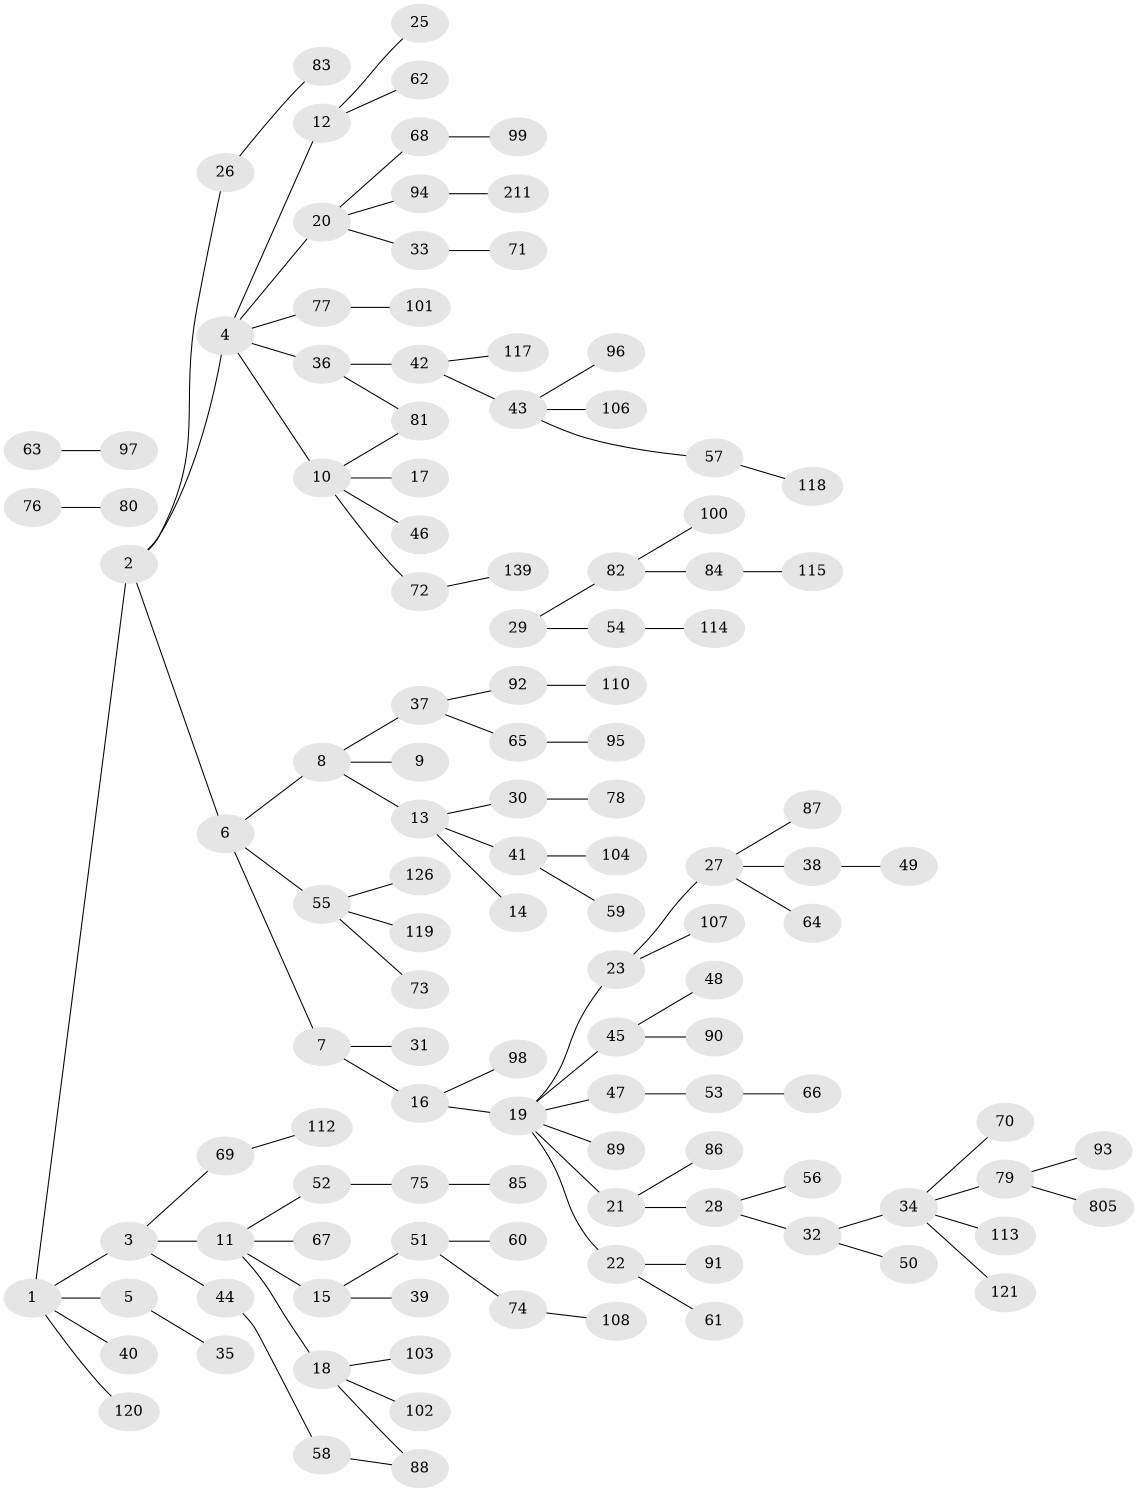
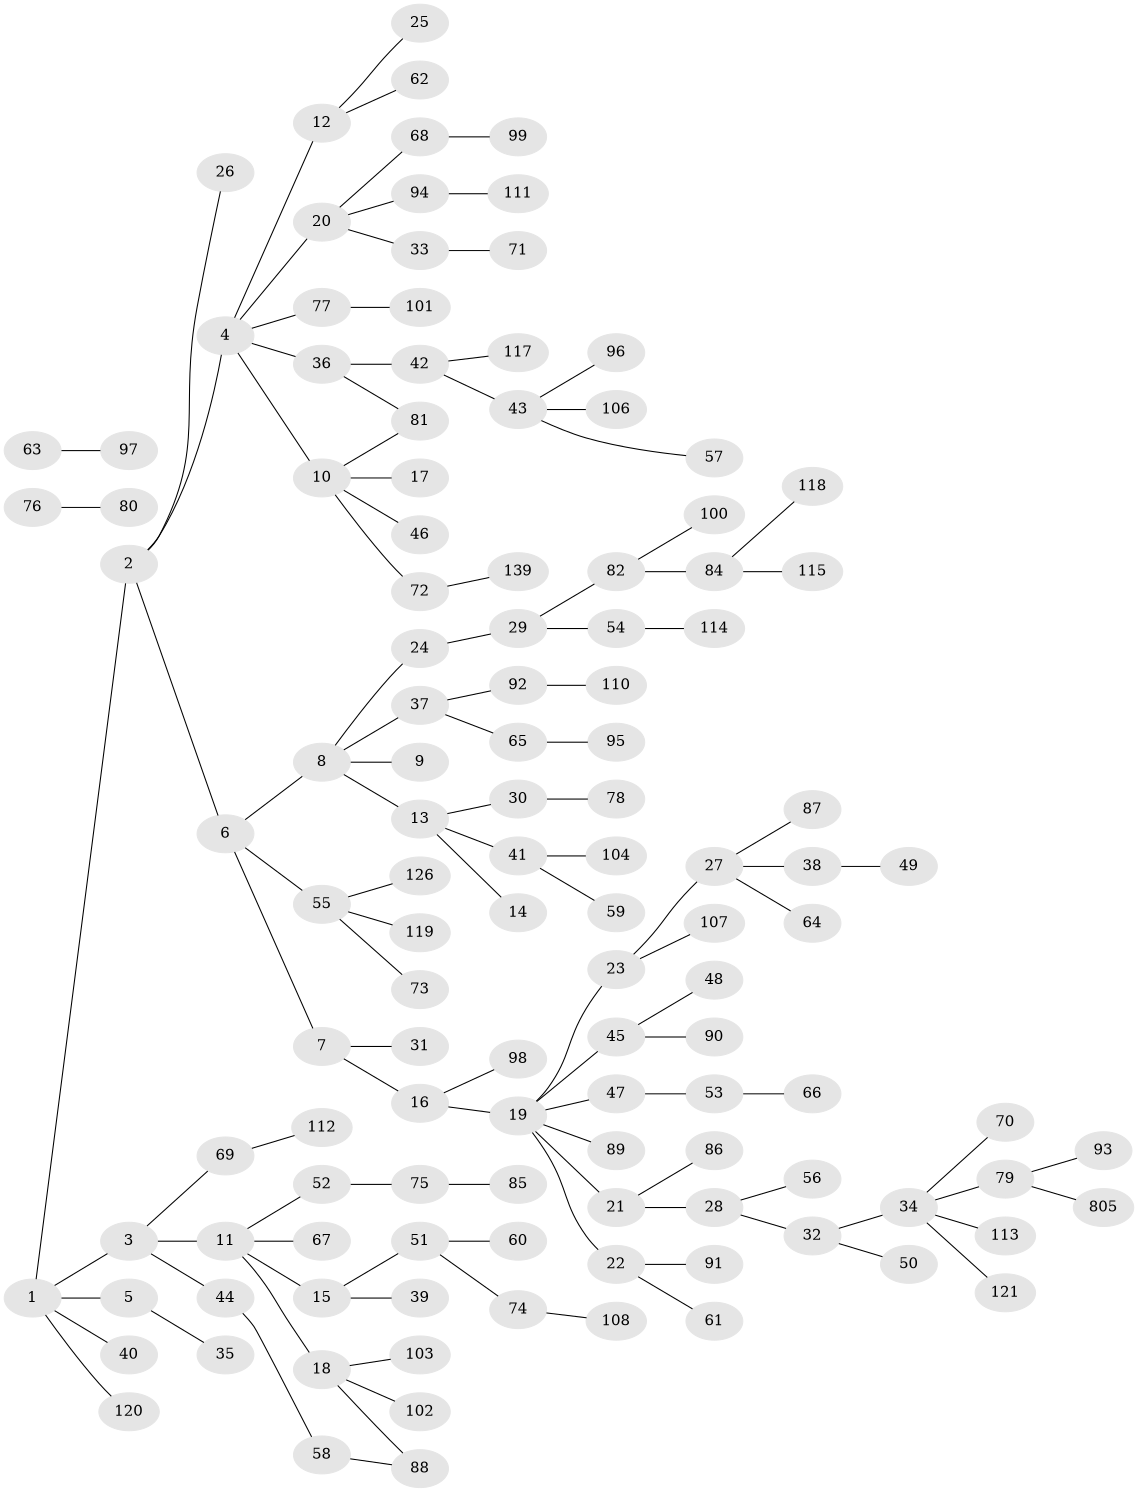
node "83": removed
node "211": label "211" -> "111"
edge "57" -- "118": now "84" -- "118"
node "24": added
